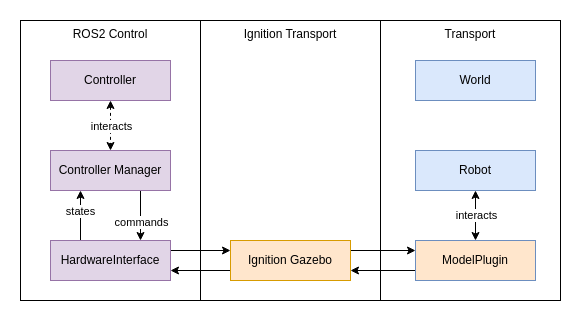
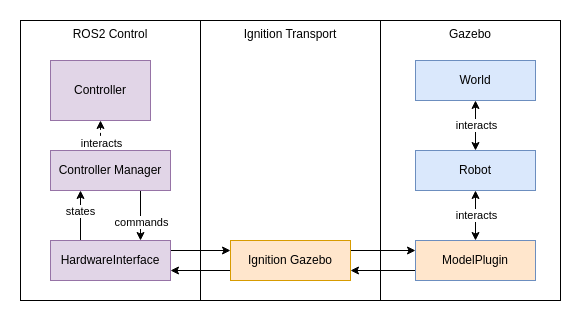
node "Transport": label "Transport" -> "Gazebo"
node "Controller": size 120x40 -> 100x60
edge "World" -- "Robot": added, label "interacts"
